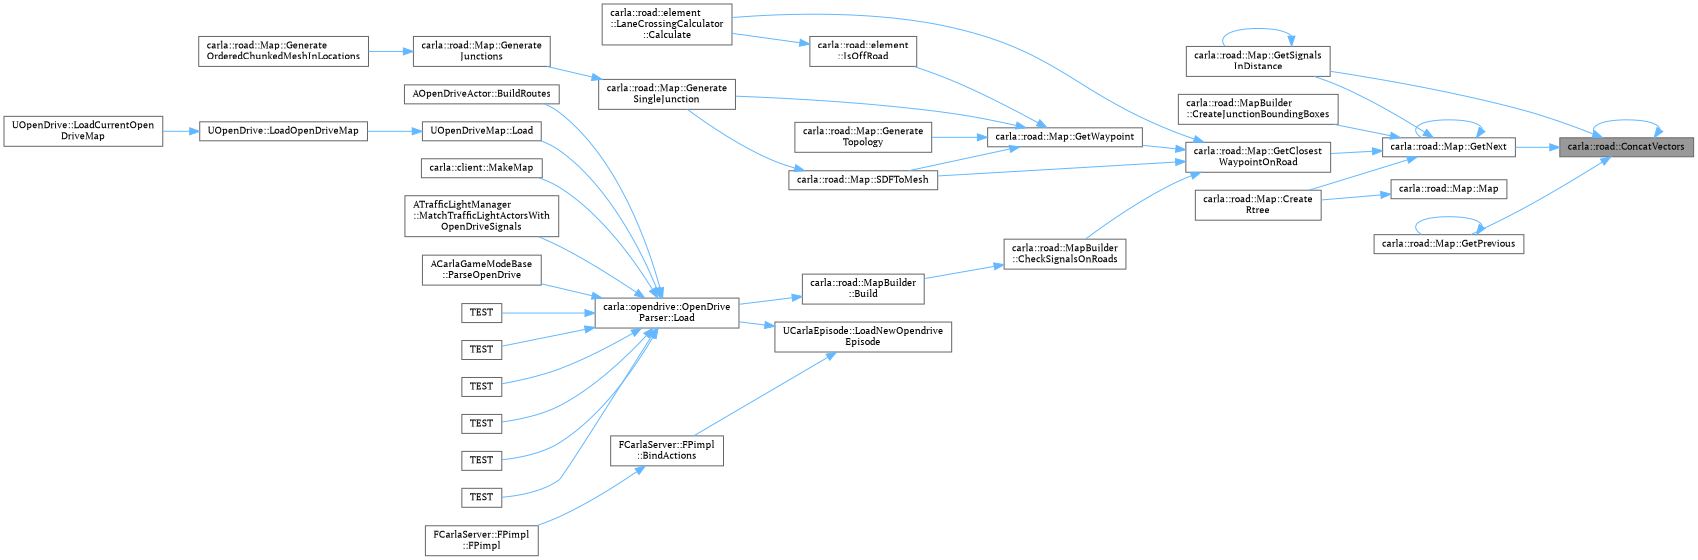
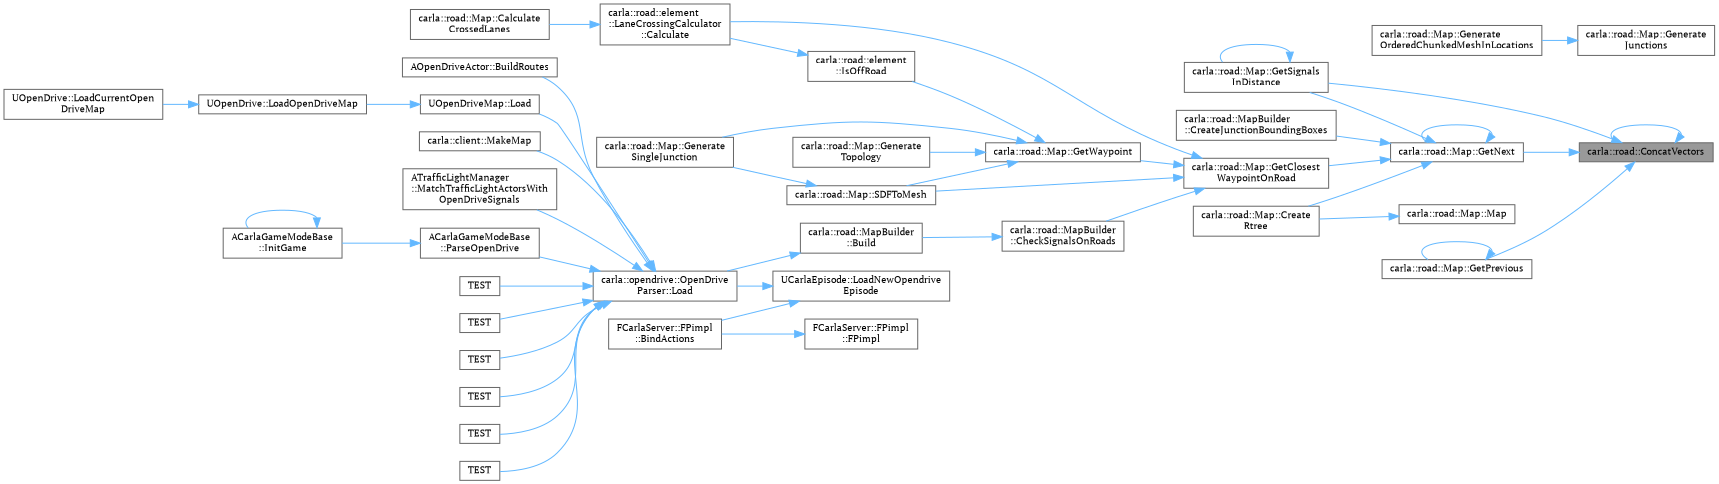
node "carla::road::Map::Calculate CrossedLanes": added
edge "carla::road::Map::Generate Junctions" -> "carla::road::Map::Generate SingleJunction": removed
node "ACarlaGameModeBase ::InitGame": added
edge "FCarlaServer::FPimpl ::FPimpl" -> "FCarlaServer::FPimpl ::BindActions": reversed
